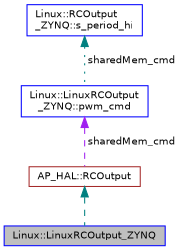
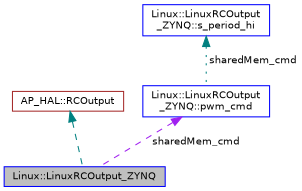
node "Linux::RCOutput _ZYNQ::s_period_hi": label "Linux::RCOutput _ZYNQ::s_period_hi" -> "Linux::LinuxRCOutput _ZYNQ::s_period_hi"
edge "AP_HAL::RCOutput" -> "Linux::LinuxRCOutput _ZYNQ::pwm_cmd": now "Linux::LinuxRCOutput_ZYNQ" -> "Linux::LinuxRCOutput _ZYNQ::pwm_cmd"
